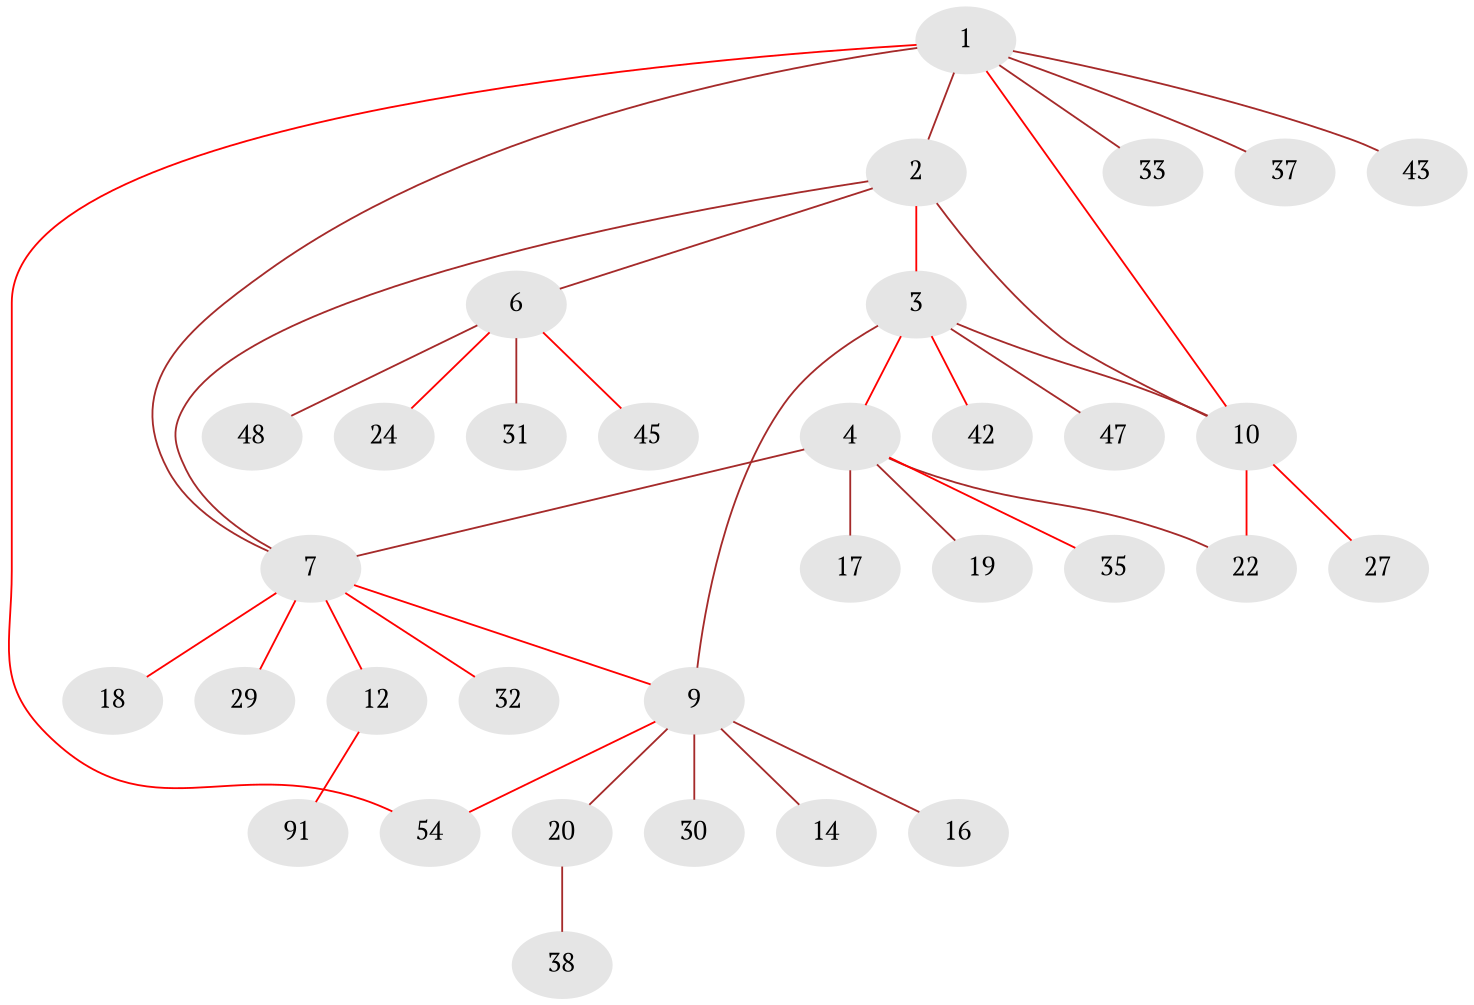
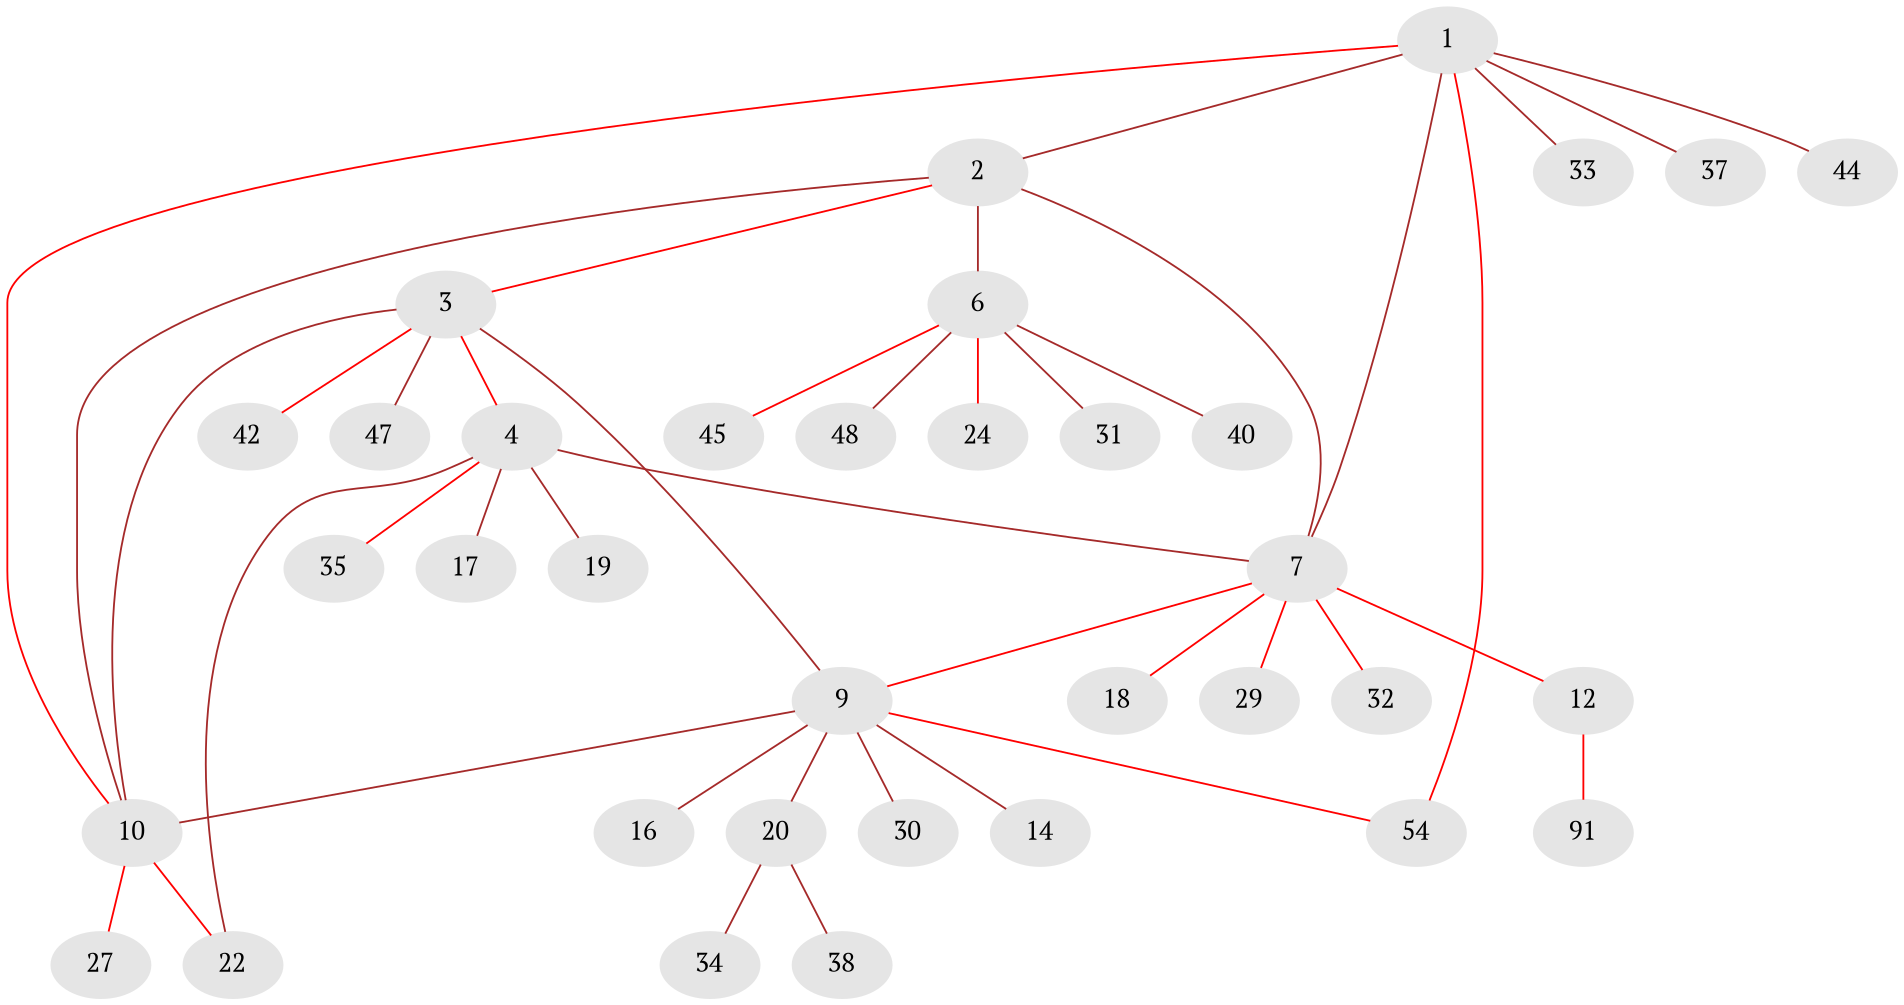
node "43": label "43" -> "44"
node "40": added
edge "9" -- "10": added
node "34": added
